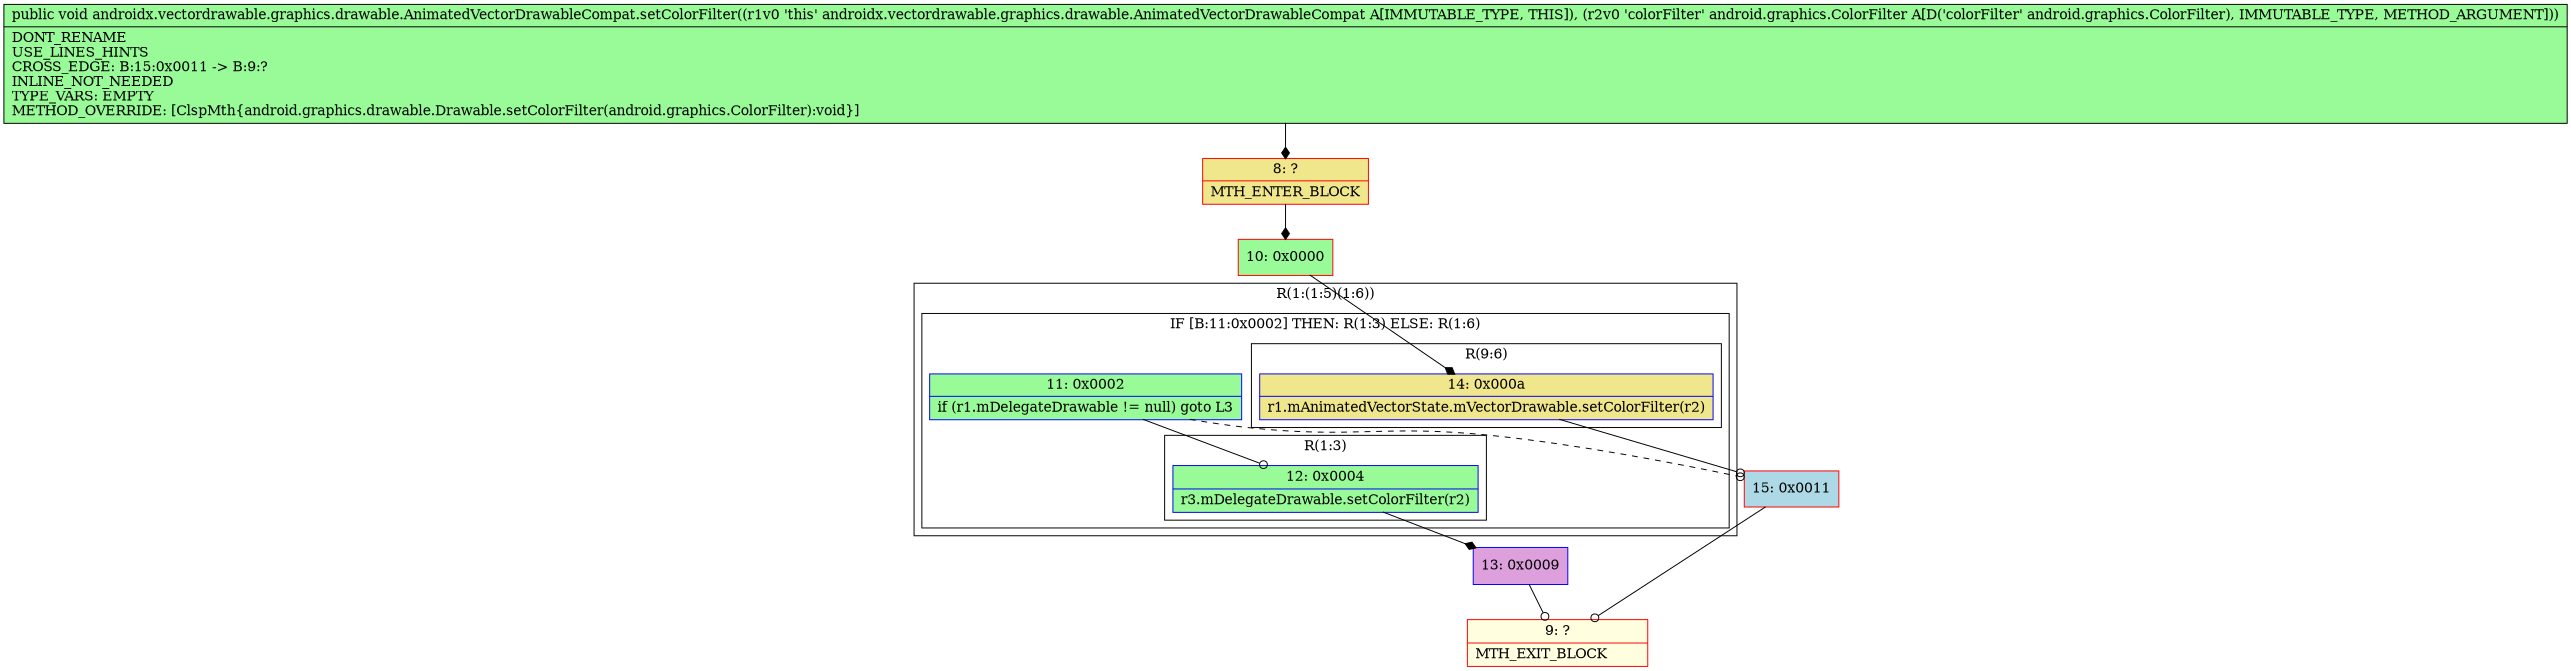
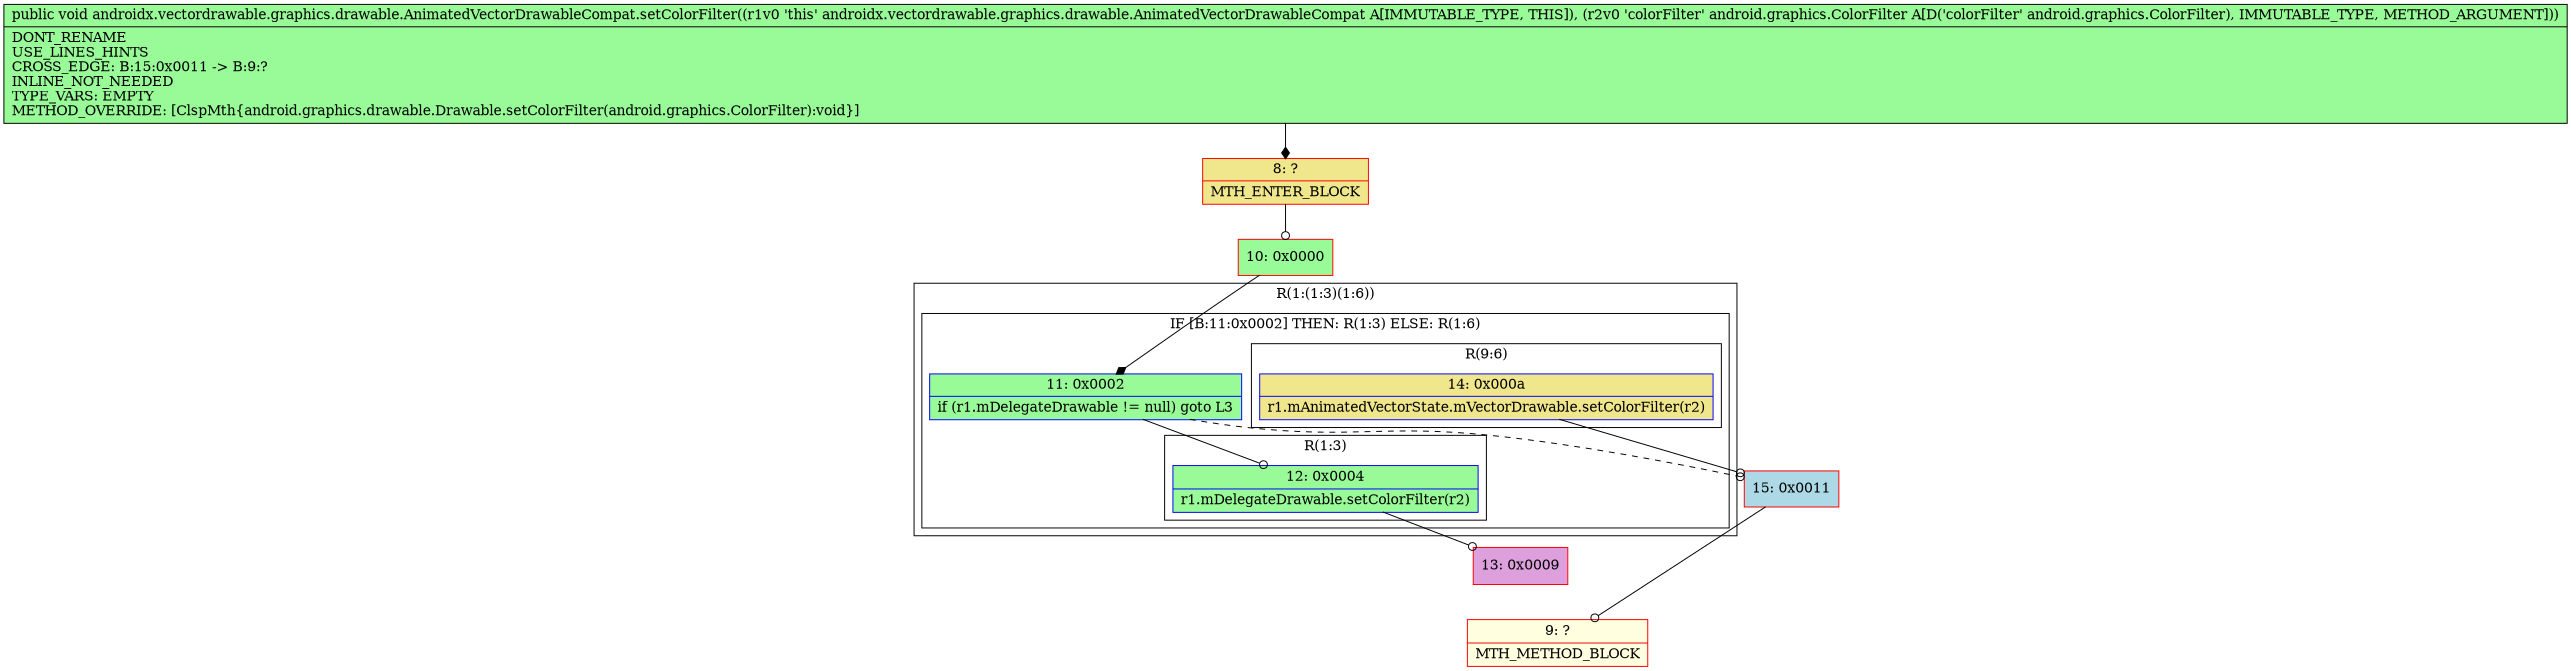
edge "8: ?" -> "10: 0x0000": arrowhead diamond -> odot
cluster "R(1:(1:5)(1:6))": label "R(1:(1:5)(1:6))" -> "R(1:(1:3)(1:6))"
edge "10: 0x0000" -> "14: 0x000a": now "10: 0x0000" -> "11: 0x0002"
node "12: 0x0004": text "r3.mDelegateDrawable.setColorFilter(r2)" -> "r1.mDelegateDrawable.setColorFilter(r2)"
edge "12: 0x0004" -> "13: 0x0009": arrowhead diamond -> odot
node "13: 0x0009": color blue -> red
edge "13: 0x0009" -> "9: ?": removed
node "9: ?": text "MTH_EXIT_BLOCK" -> "MTH_METHOD_BLOCK"
